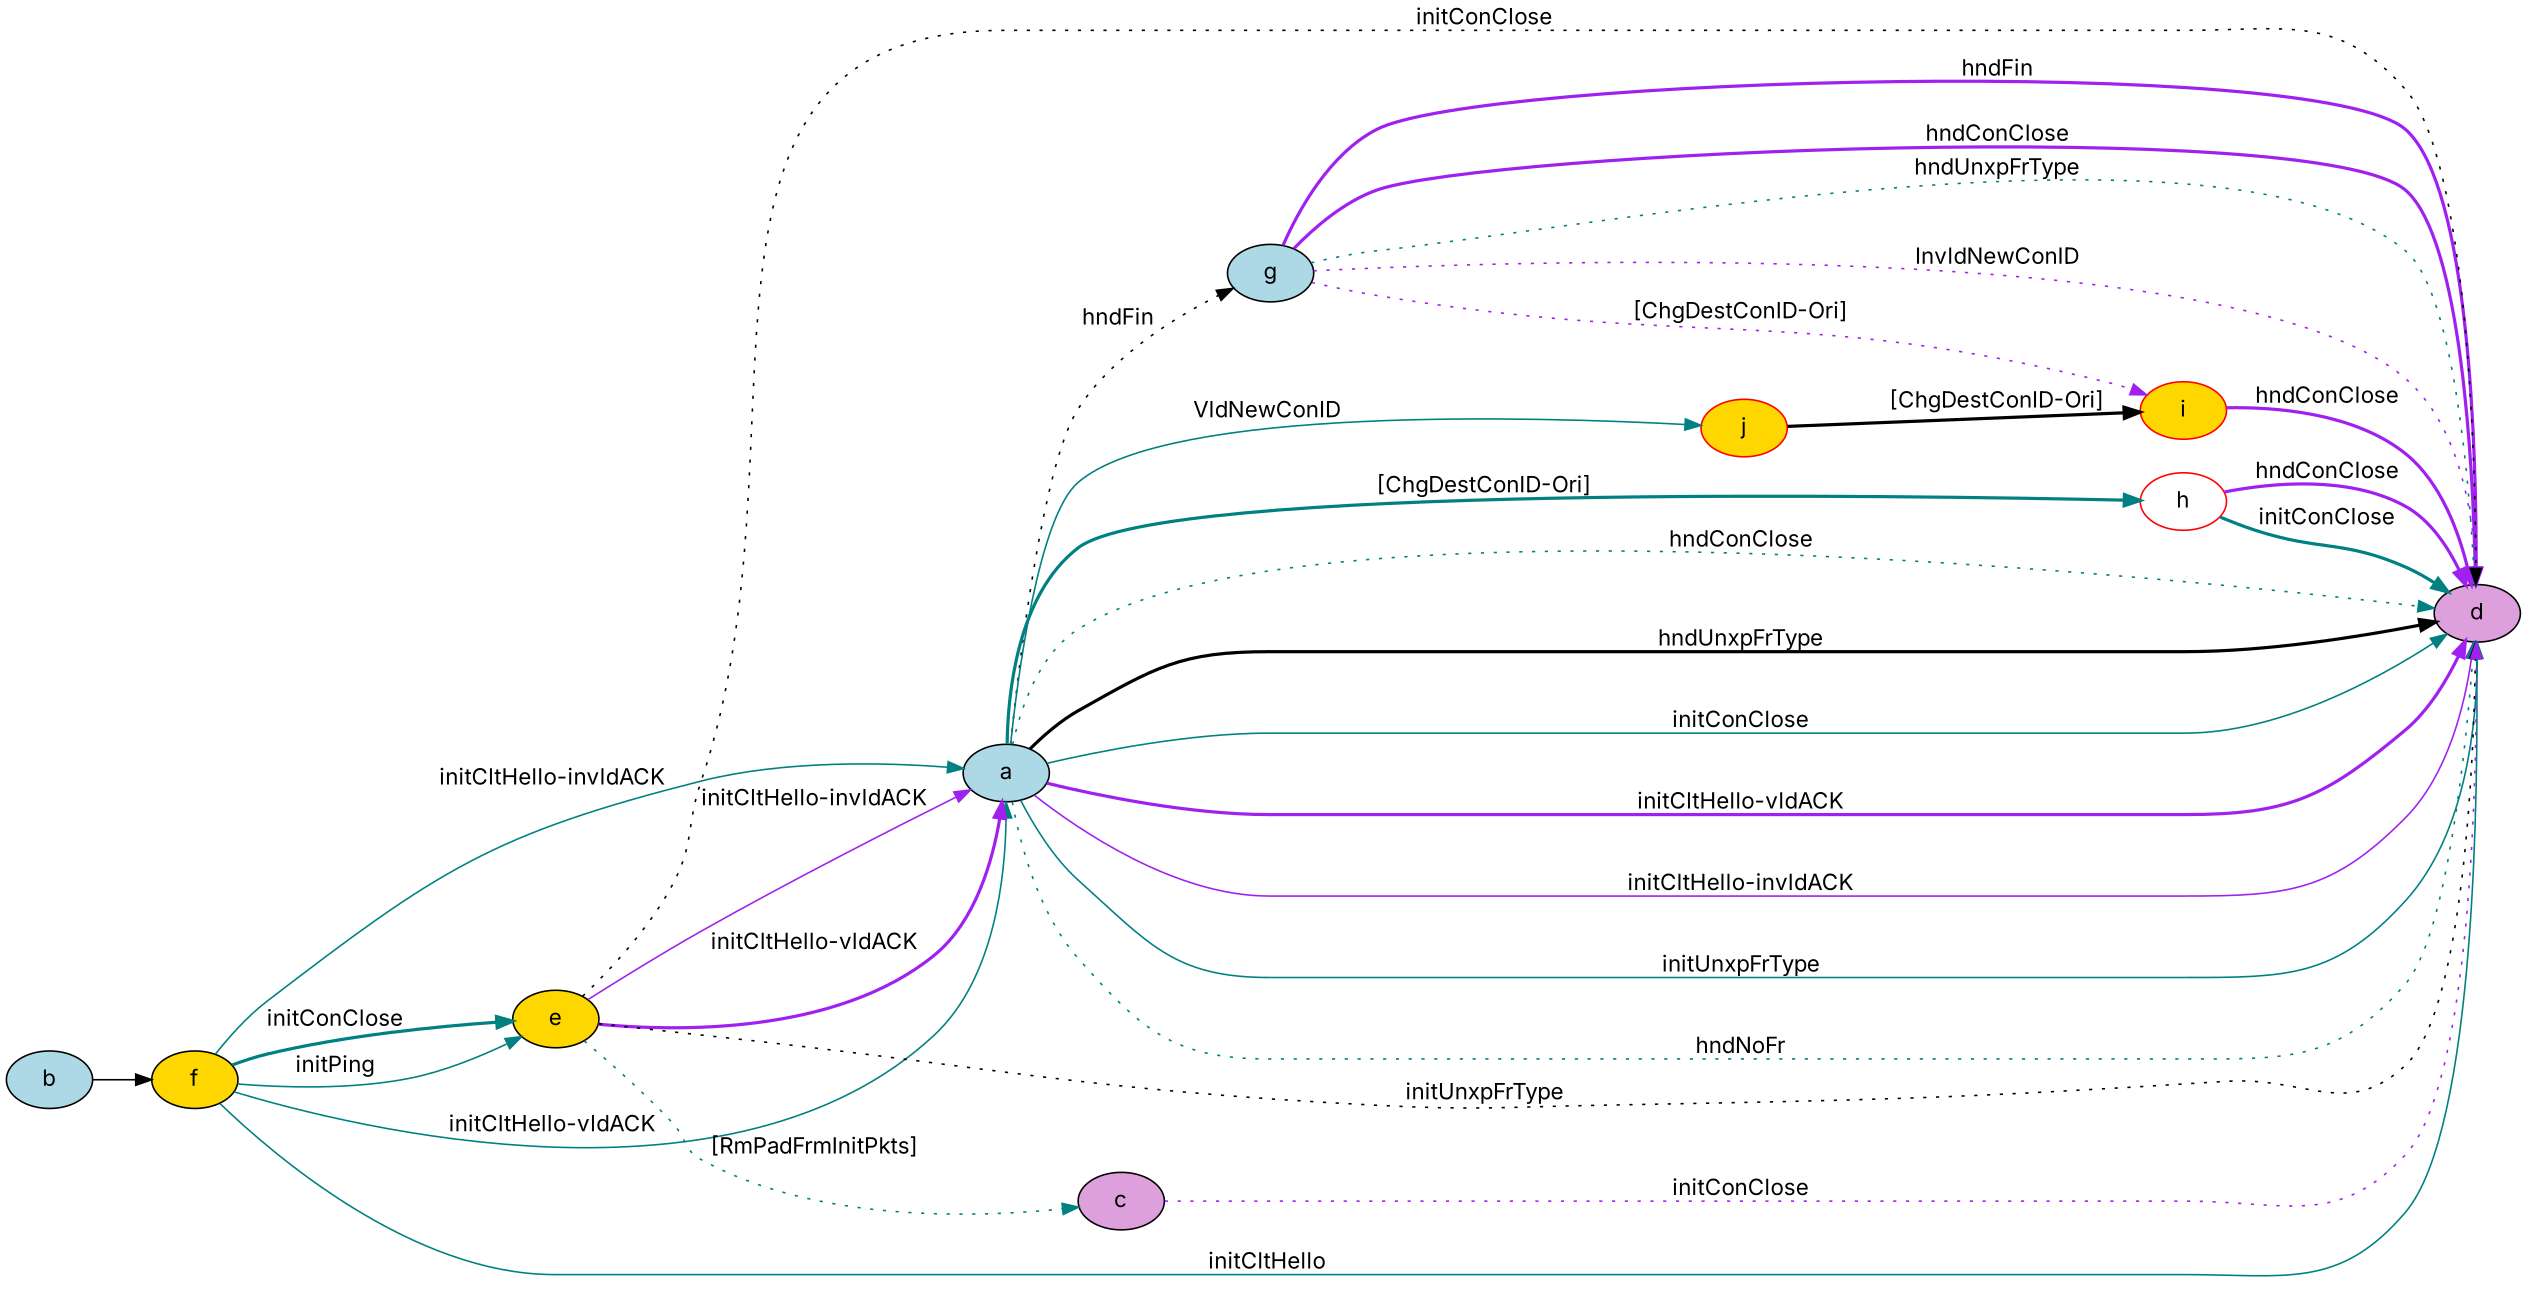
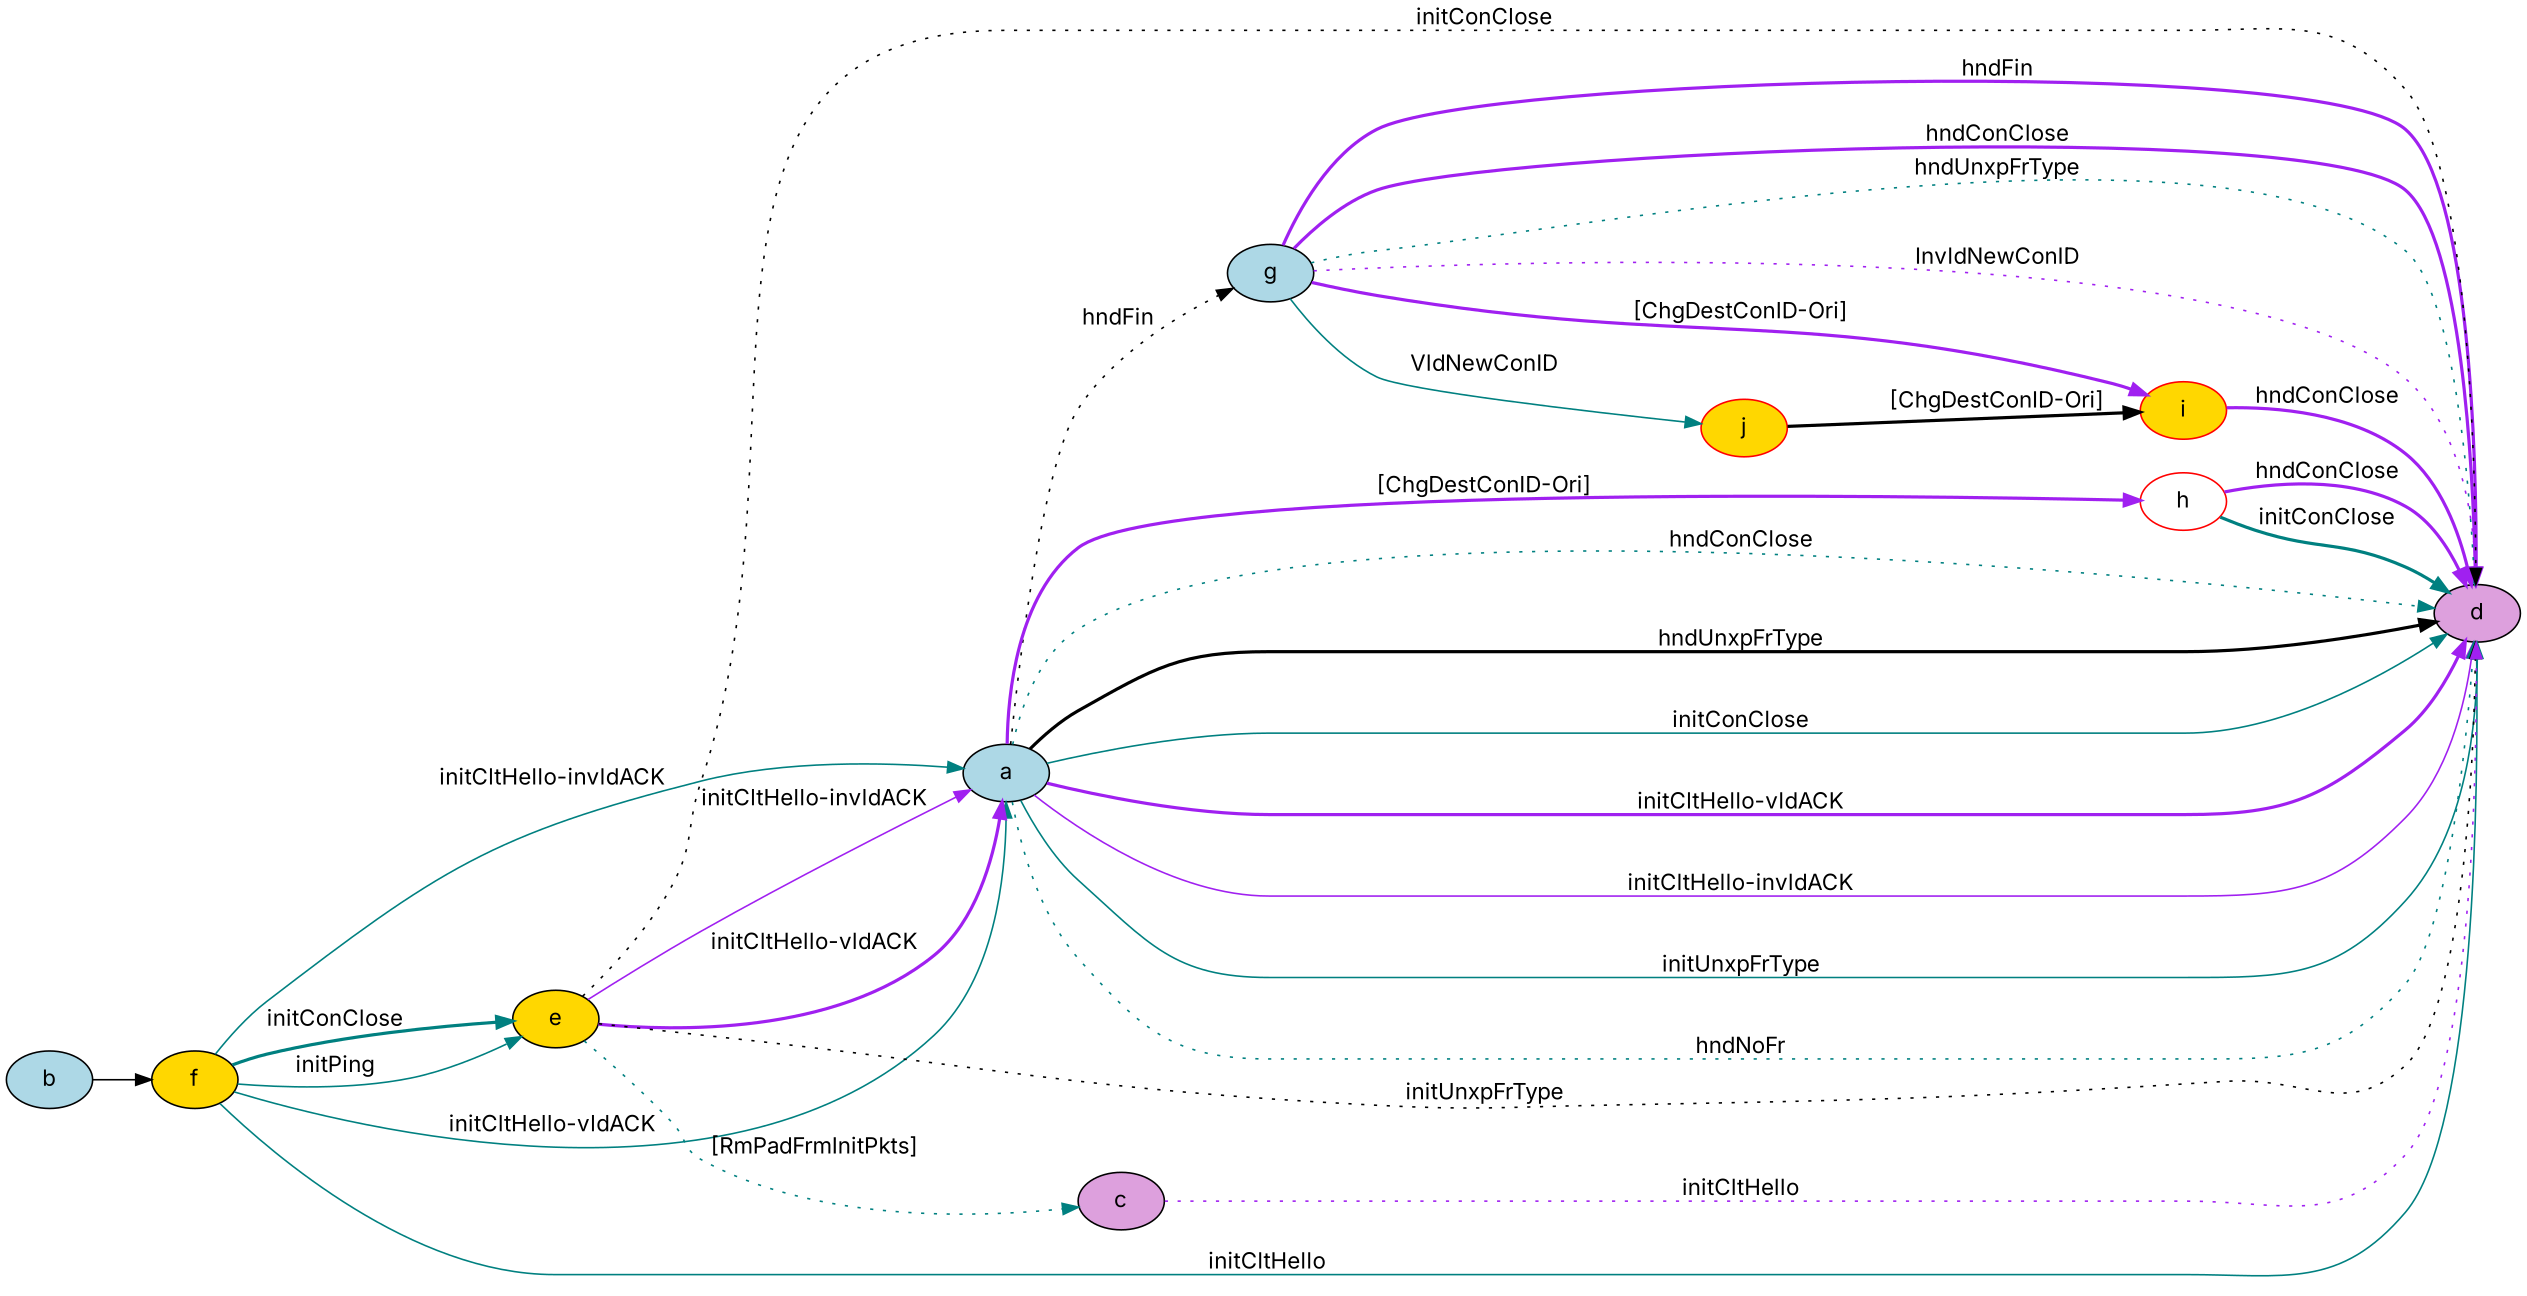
edge "g" -> "i": style dotted -> bold
edge "a" -> "j": now "g" -> "j"
edge "a" -> "h": color teal -> purple
edge "c" -> "d": label "initConClose " -> "initCltHello "
